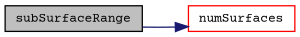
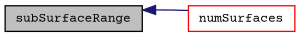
edge "subSurfaceRange" -> "numSurfaces": reversed
